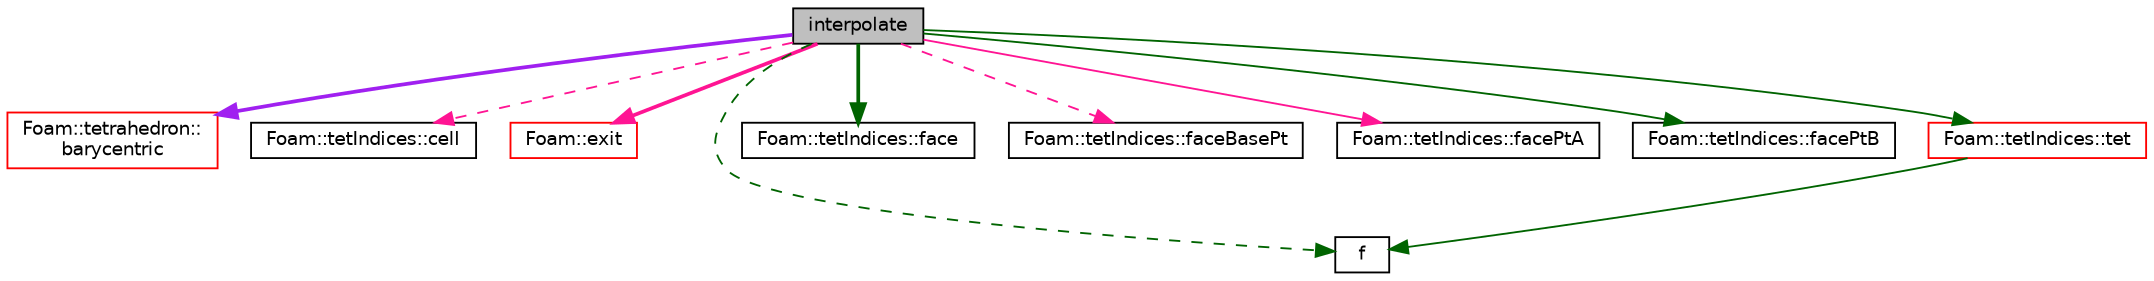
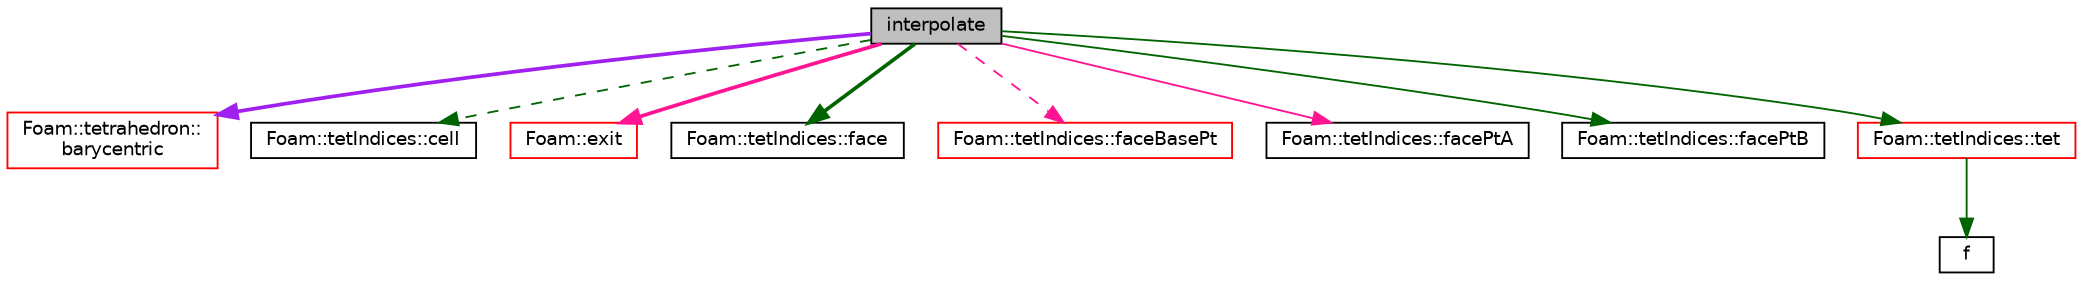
edge "interpolate" -> "Foam::tetIndices::cell": color deeppink -> darkgreen
node "Foam::tetIndices::faceBasePt": color black -> red
edge "interpolate" -> "f": removed
